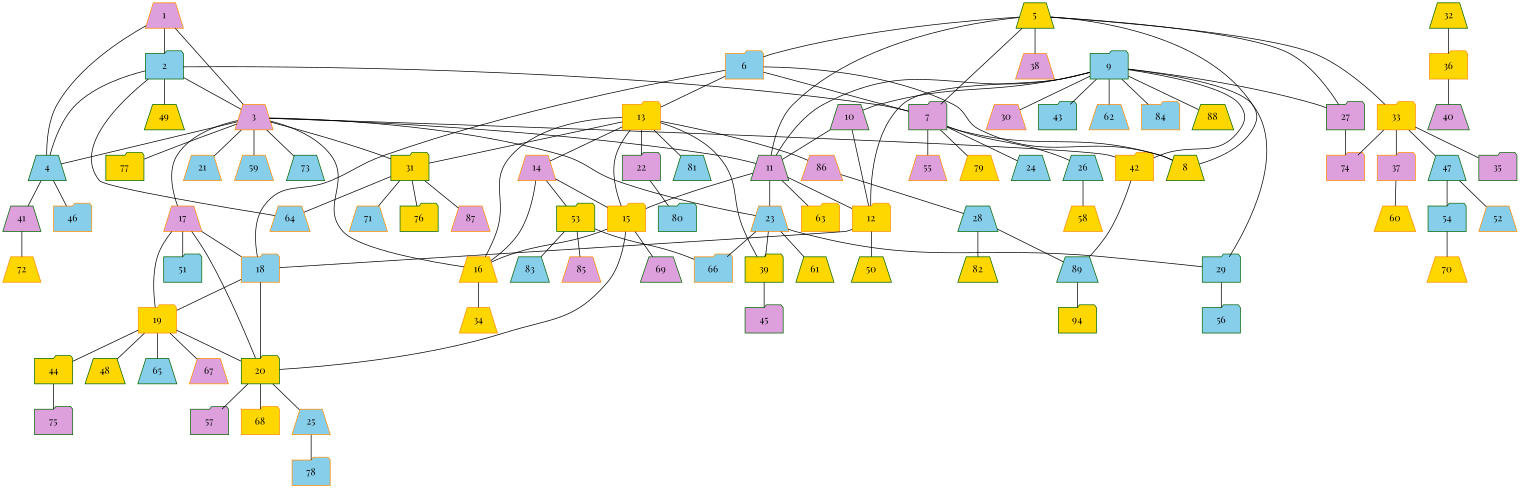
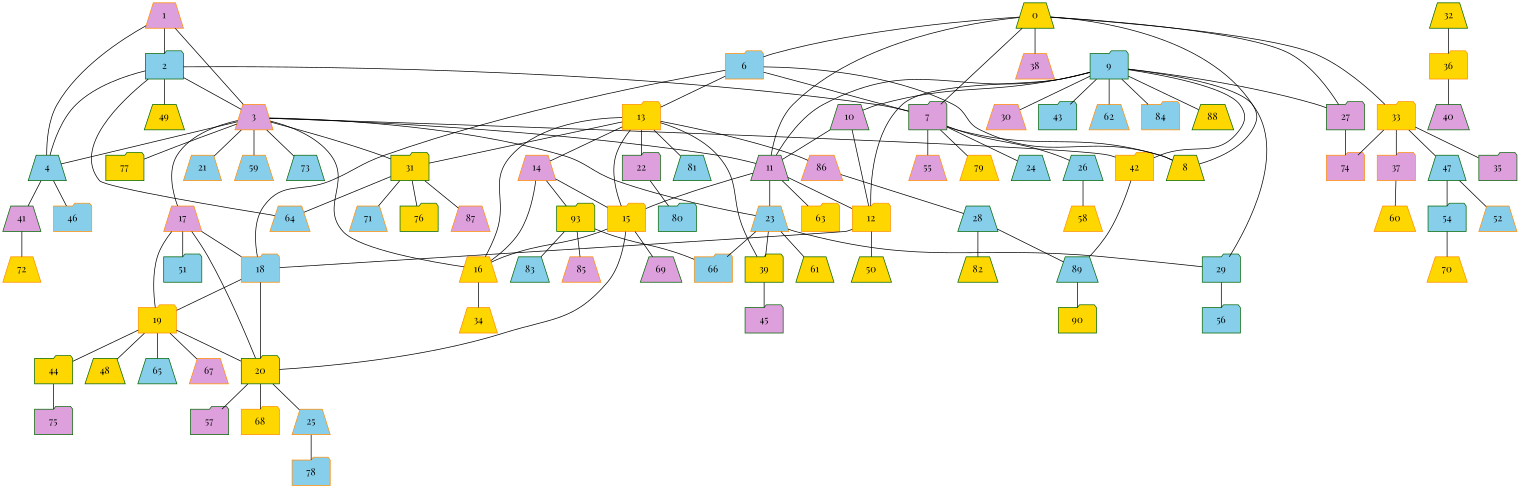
node "5": label "5" -> "0"
node "53": label "53" -> "93"
node "94": label "94" -> "90"
